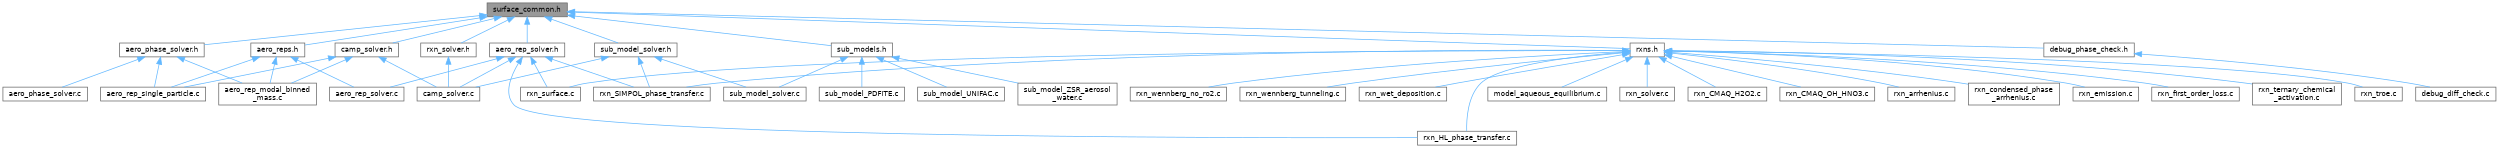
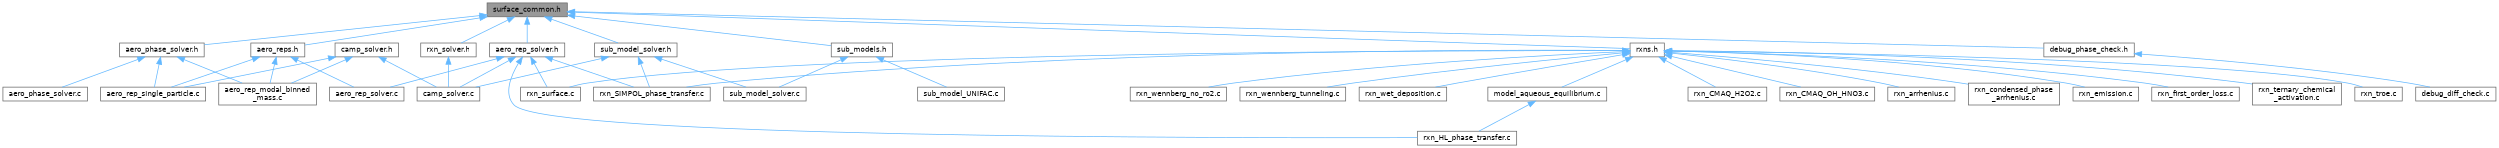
edge "camp_solver.h" -> "surface_common.h": removed
edge "rxn_HL_phase_transfer.c" -> "rxns.h": now "rxn_HL_phase_transfer.c" -> "model_aqueous_equilibrium.c"
node "sub_model_PDFiTE.c": removed
node "sub_model_ZSR_aerosol _water.c": removed
node "rxn_solver.c": removed
